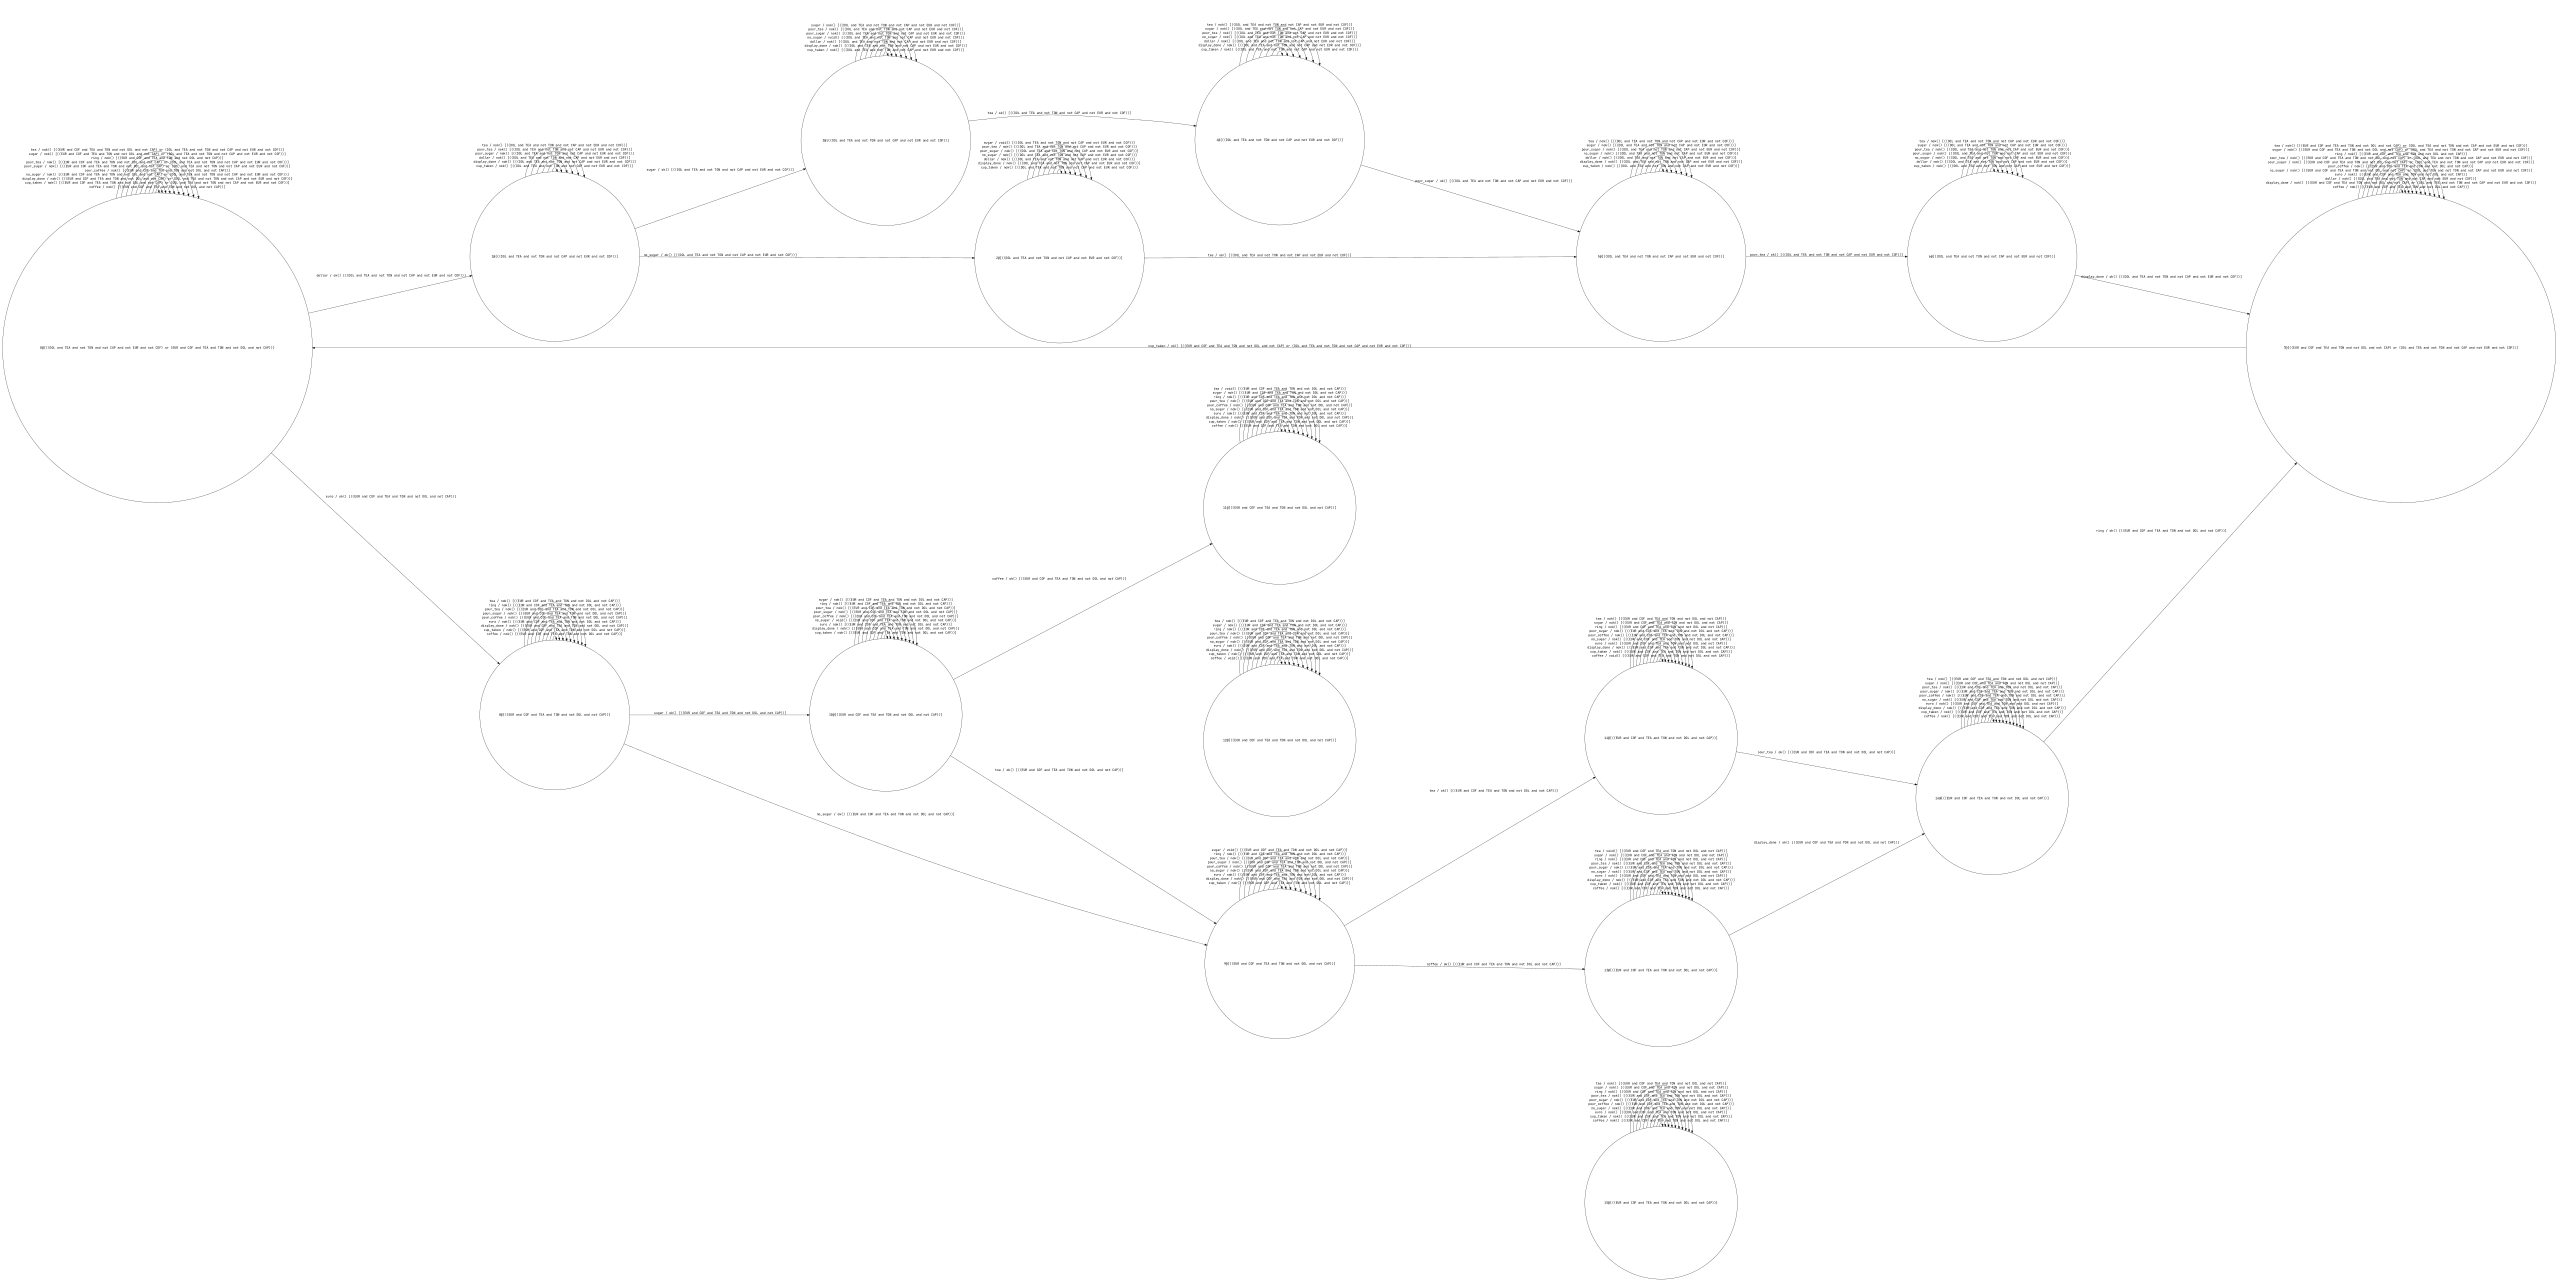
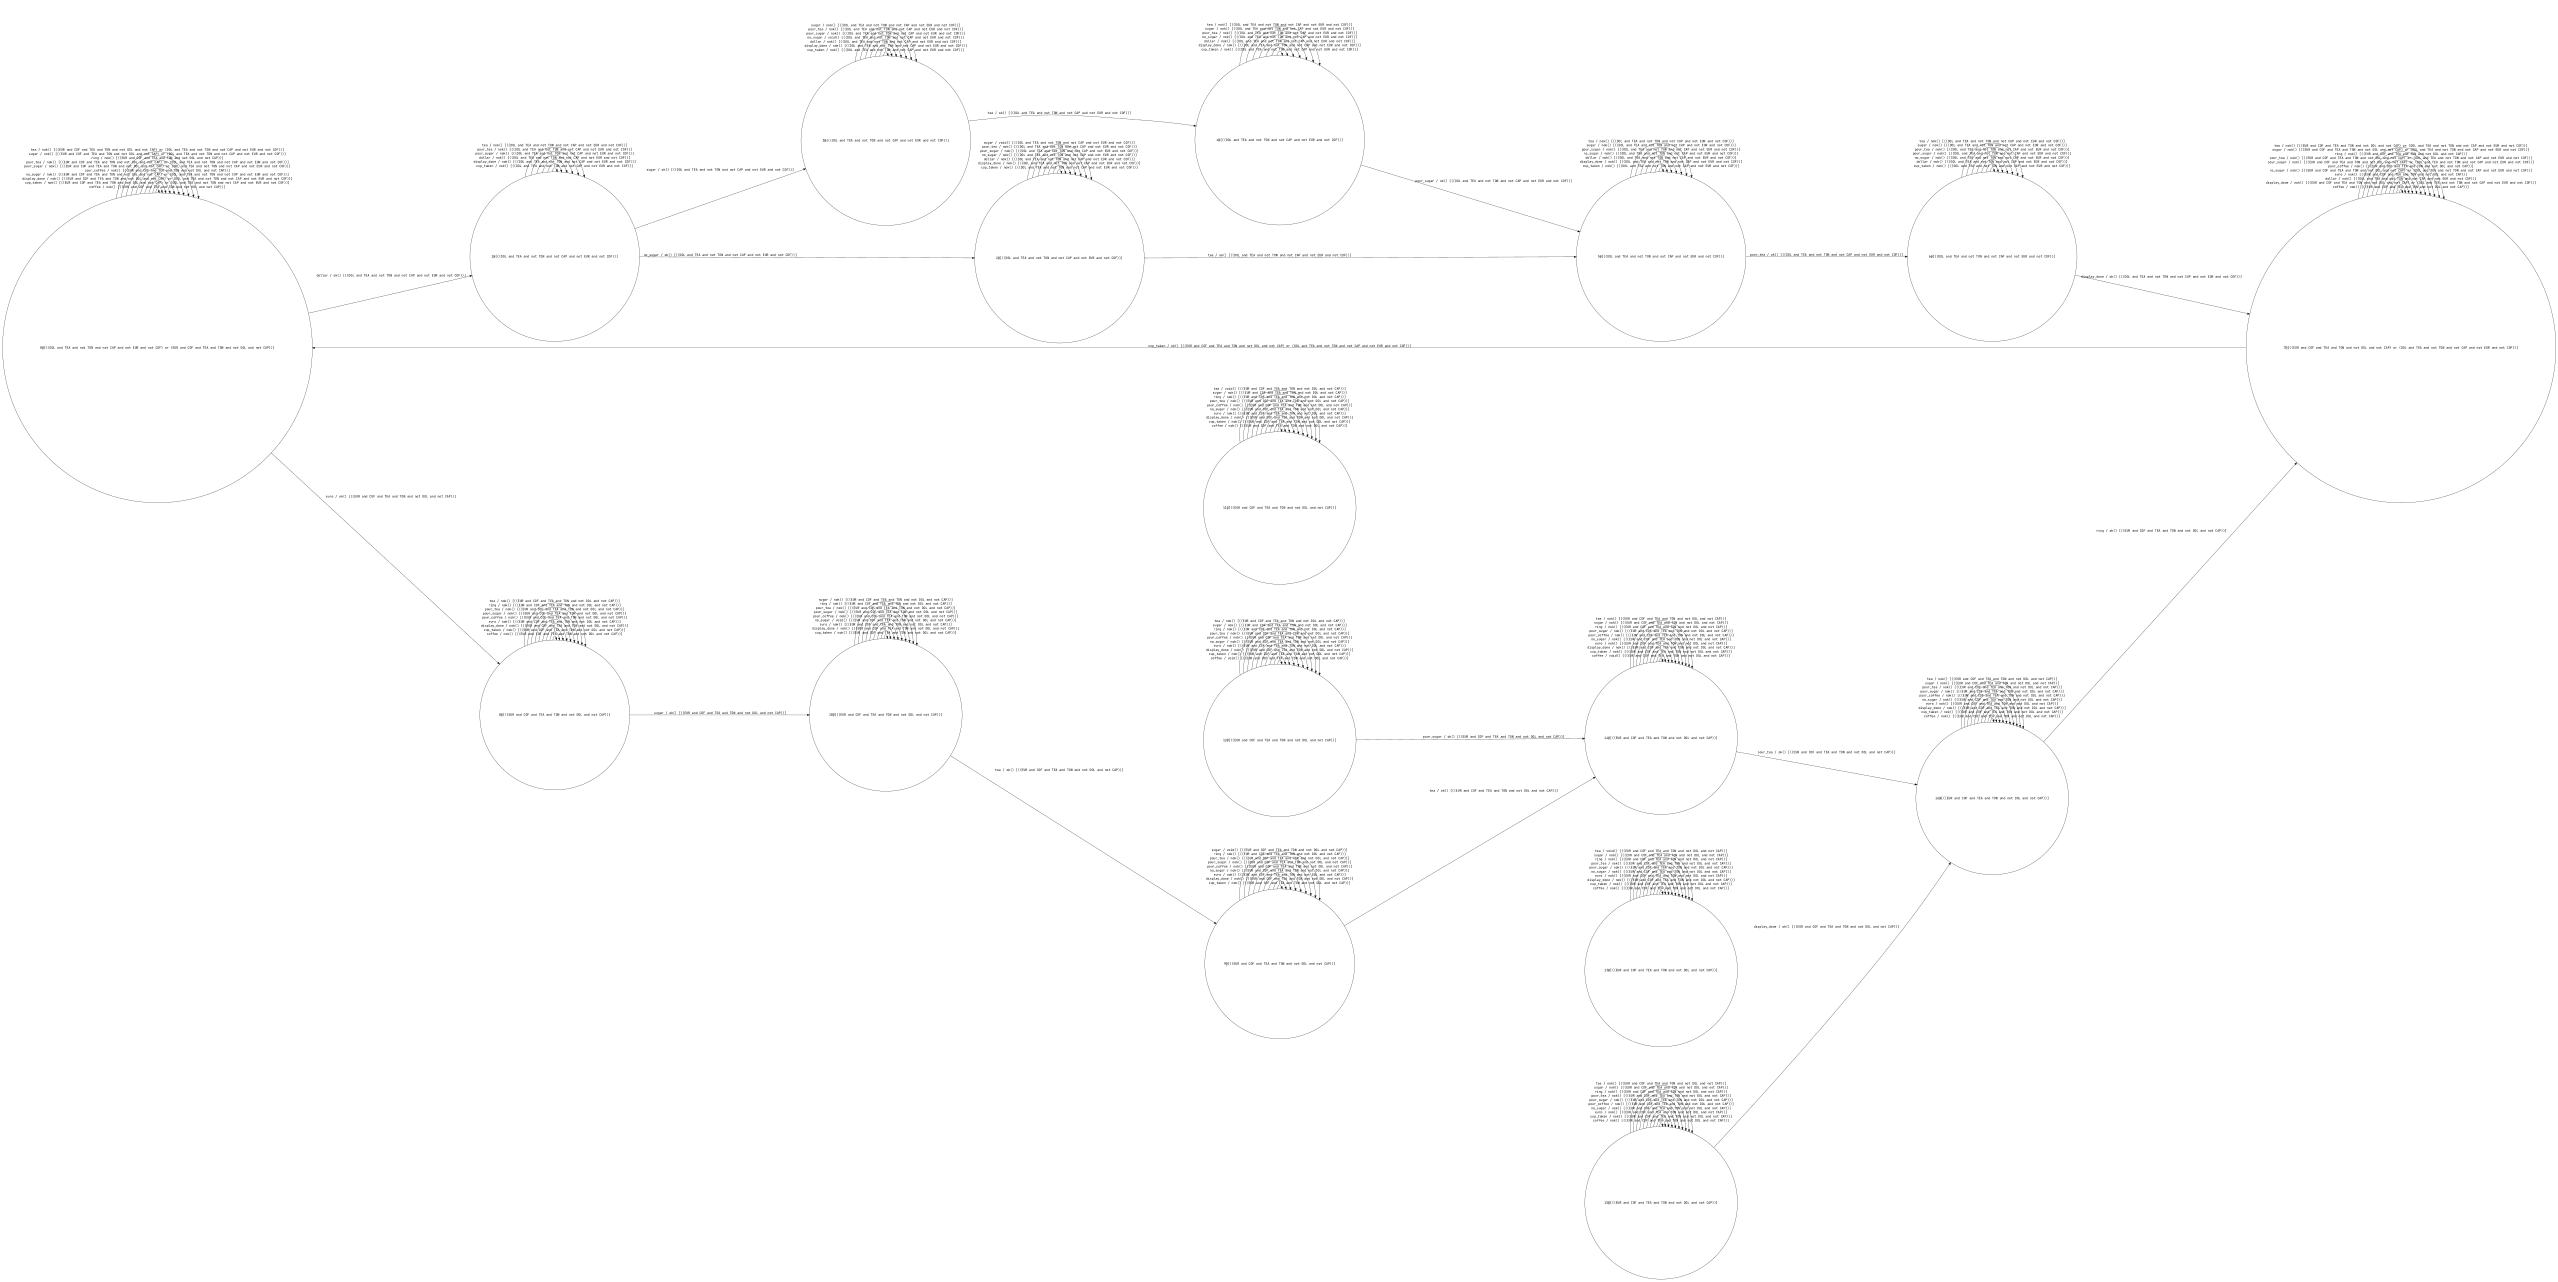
edge "10@[((EUR and COF and TEA and TON and not DOL and not CAP))]" -> "11@[((EUR and COF and TEA and TON and not DOL and not CAP))]": removed, label "coffee / ok() [((EUR and COF and TEA and TON and not DOL and not CAP))]"
edge "12@[((EUR and COF and TEA and TON and not DOL and not CAP))]" -> "14@[((EUR and COF and TEA and TON and not DOL and not CAP))]": added, label "pour_sugar / ok() [((EUR and COF and TEA and TON and not DOL and not CAP))]"
edge "8@[((EUR and COF and TEA and TON and not DOL and not CAP))]" -> "9@[((EUR and COF and TEA and TON and not DOL and not CAP))]": removed, label "no_sugar / ok() [((EUR and COF and TEA and TON and not DOL and not CAP))]"
edge "13@[((EUR and COF and TEA and TON and not DOL and not CAP))]" -> "16@[((EUR and COF and TEA and TON and not DOL and not CAP))]": now "15@[((EUR and COF and TEA and TON and not DOL and not CAP))]" -> "16@[((EUR and COF and TEA and TON and not DOL and not CAP))]"
edge "9@[((EUR and COF and TEA and TON and not DOL and not CAP))]" -> "13@[((EUR and COF and TEA and TON and not DOL and not CAP))]": removed, label "coffee / ok() [((EUR and COF and TEA and TON and not DOL and not CAP))]"
